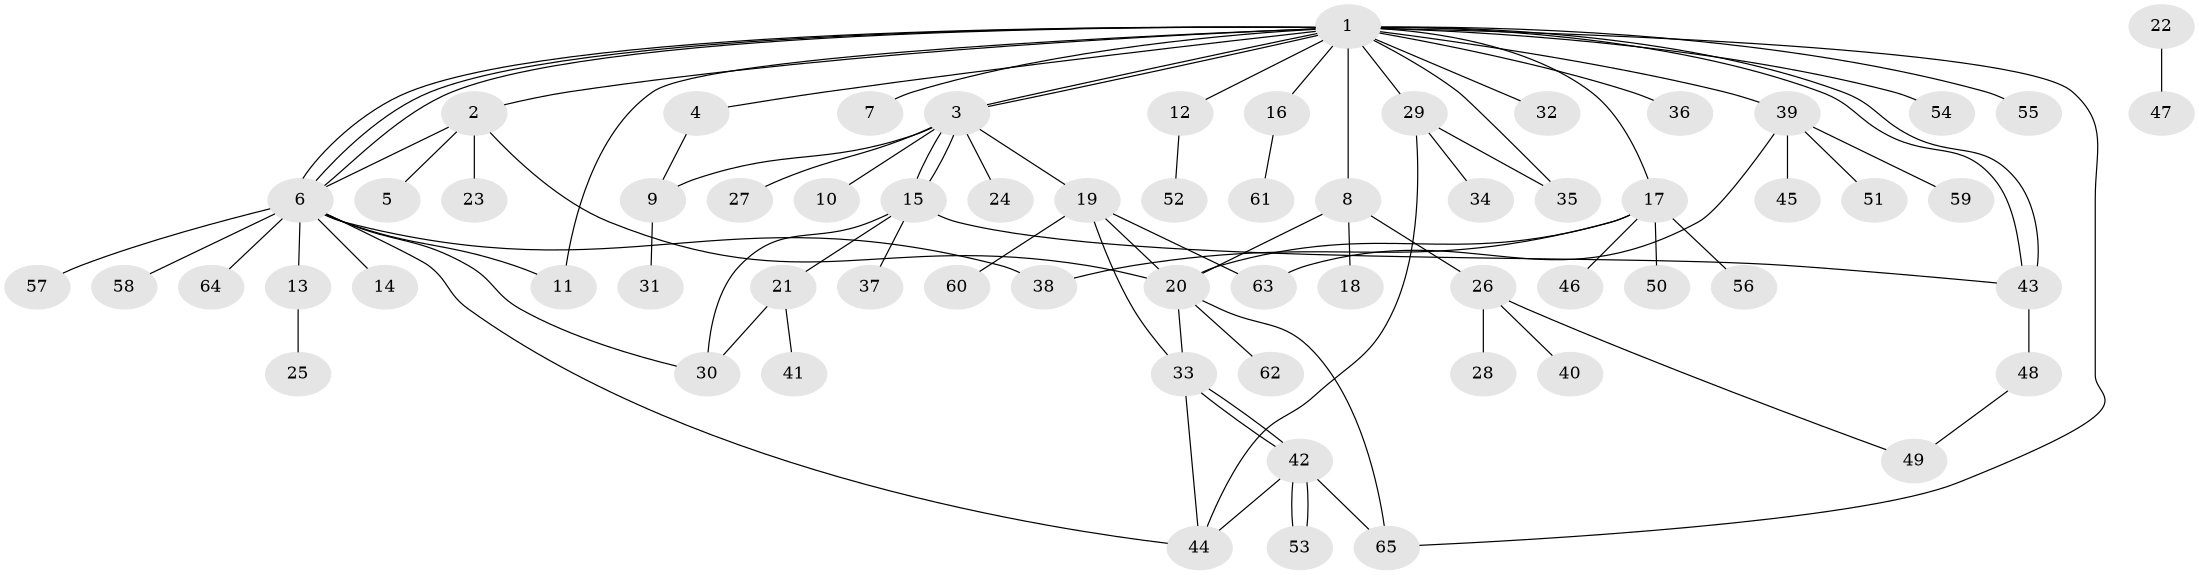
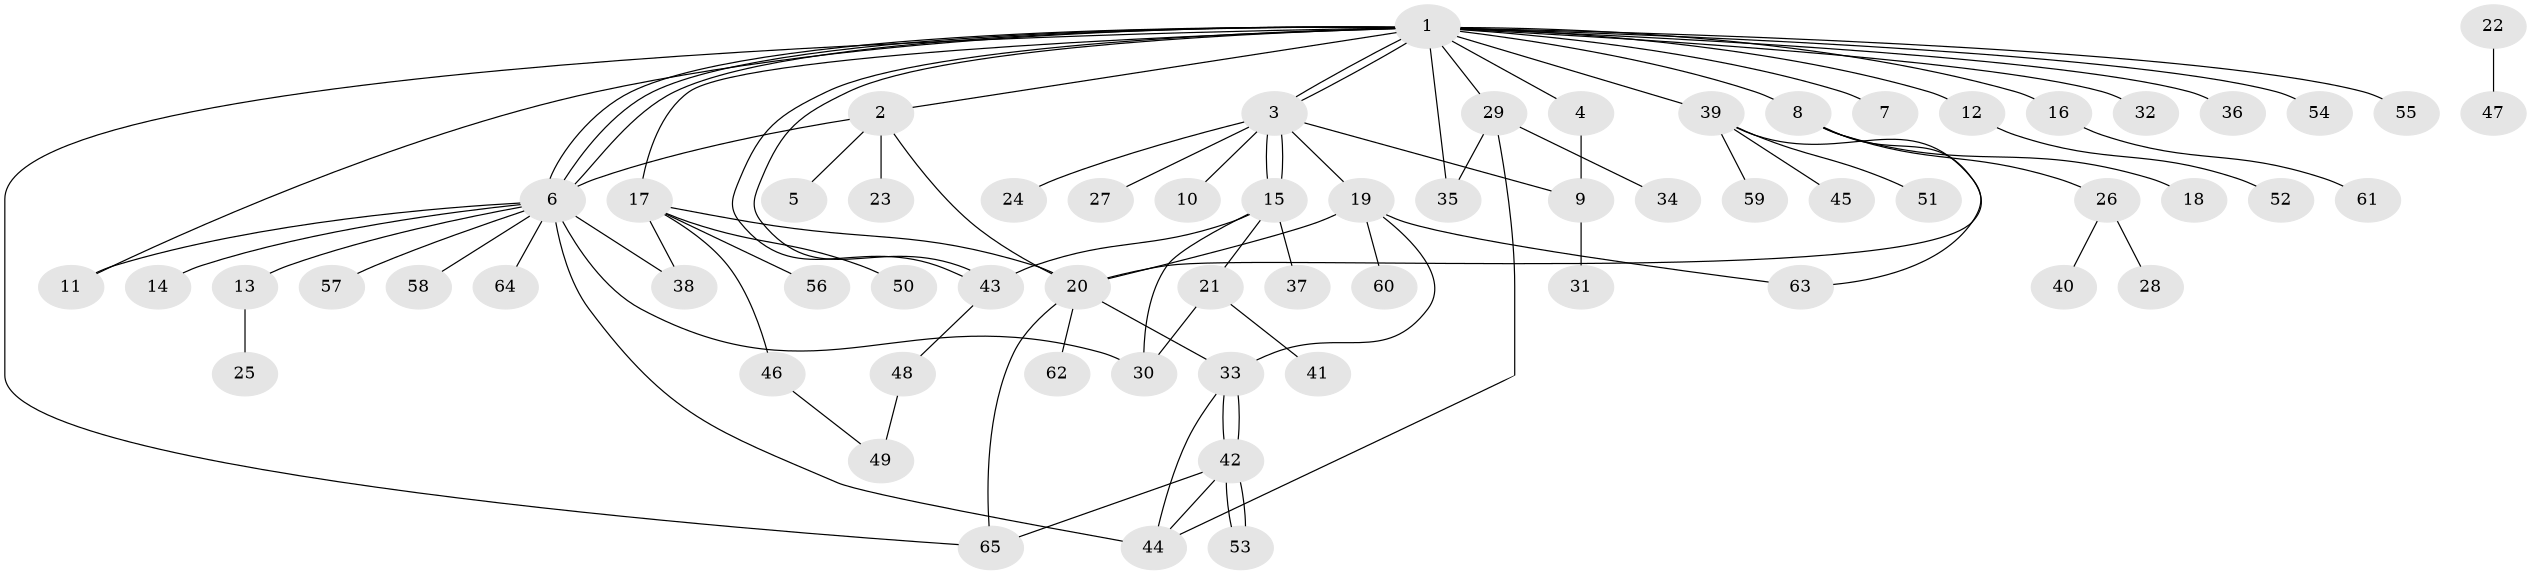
edge "26" -- "49": now "46" -- "49"
